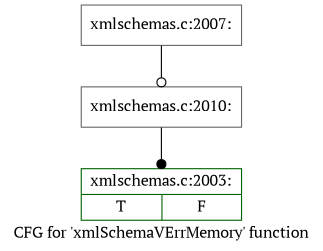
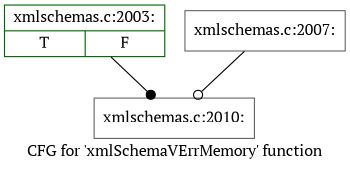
edge "xmlschemas.c:2010:" -> "xmlschemas.c:2003:": reversed
